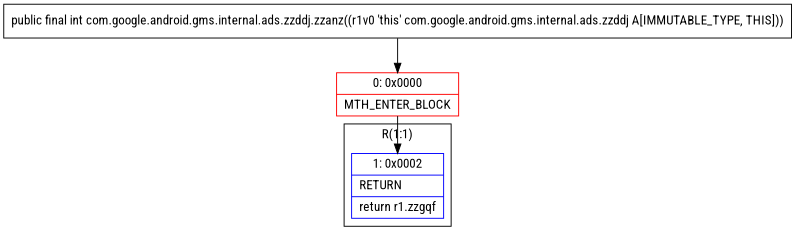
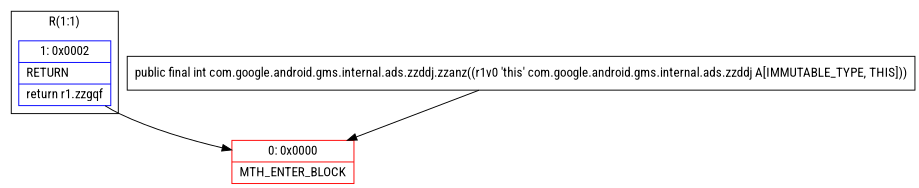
edge "0: 0x0000" -> "1: 0x0002": reversed
